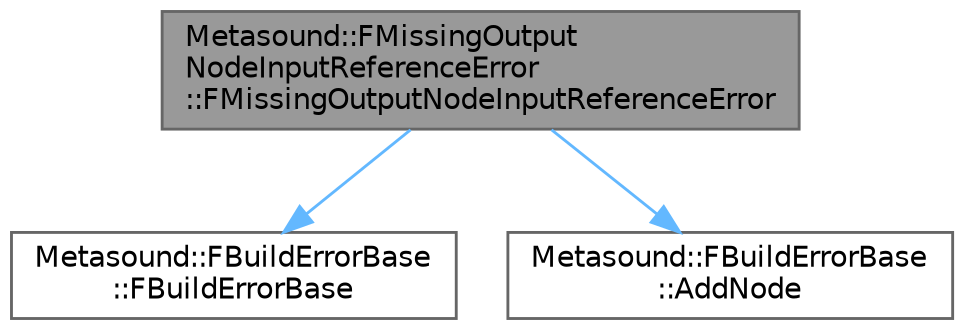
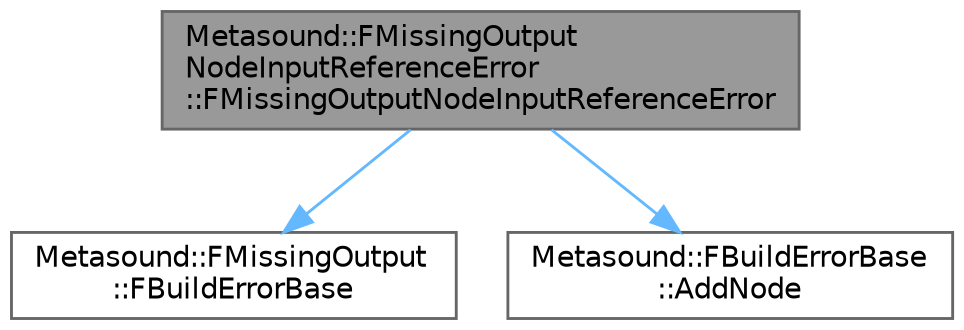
node "Metasound::FBuildErrorBase ::FBuildErrorBase": label "Metasound::FBuildErrorBase ::FBuildErrorBase" -> "Metasound::FMissingOutput ::FBuildErrorBase"
